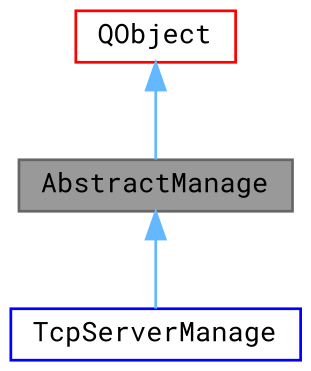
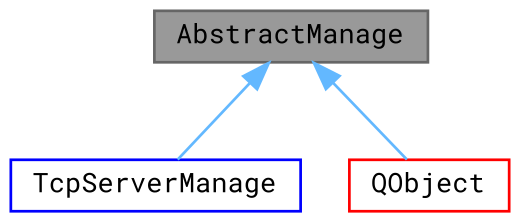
edge "AbstractManage" -> "QObject": reversed
